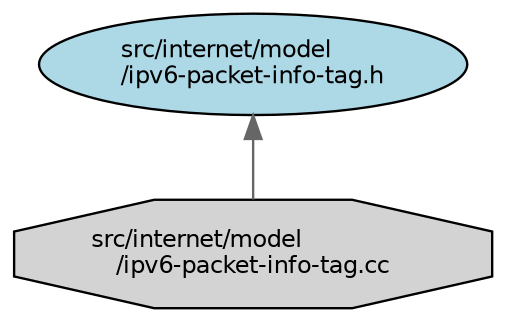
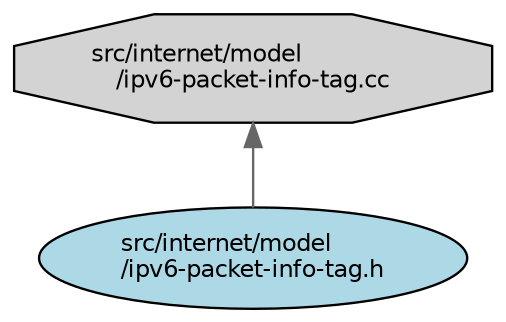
edge "src/internet/model /ipv6-packet-info-tag.cc" -> "src/internet/model /ipv6-packet-info-tag.h": reversed
